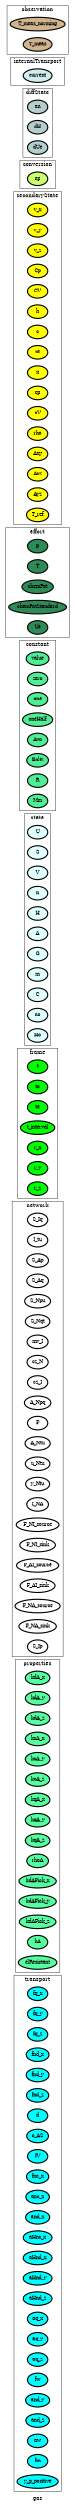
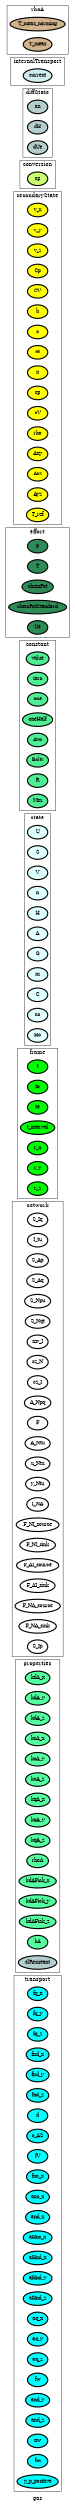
cluster "observation": label "observation" -> "rhoA"
node "elResistant": fillcolor seagreen1 -> lightcyan3
